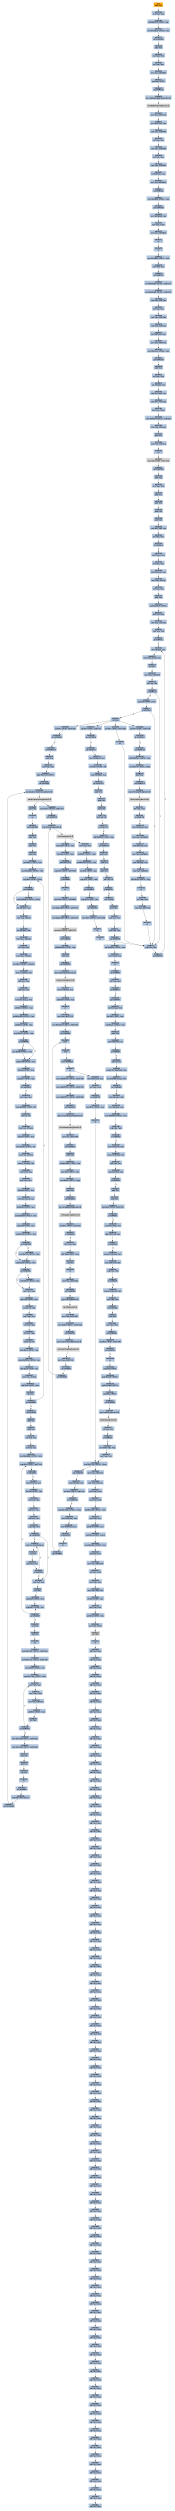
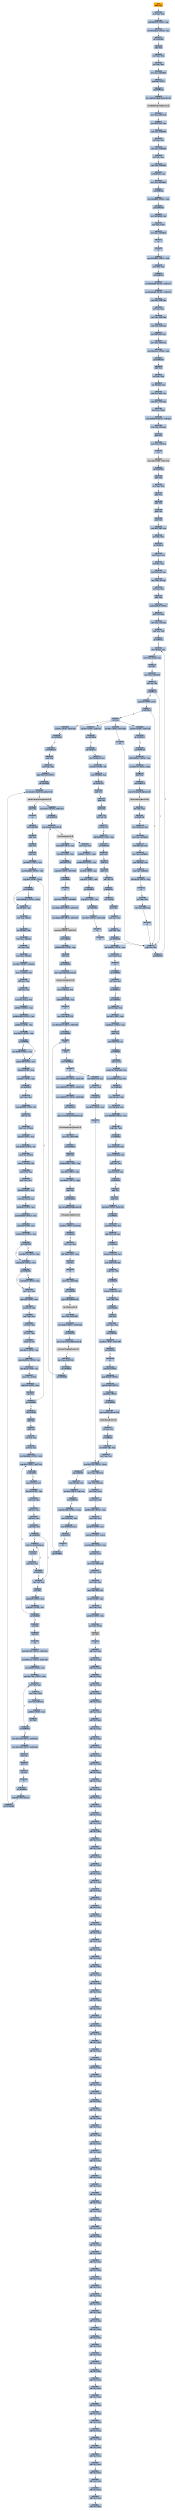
edge "0x00404031 jne 0x00403fff" -> "0x0040402e cmpl $0x37<UINT8>, %esi": reversed
